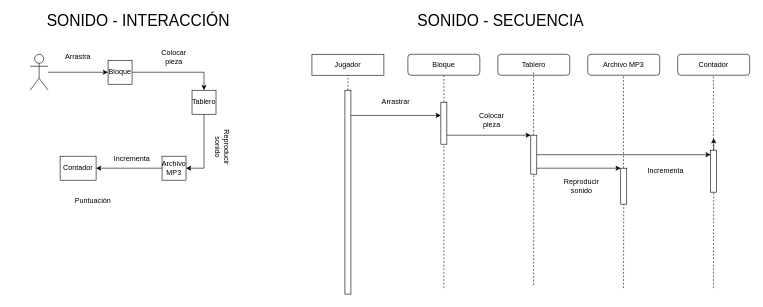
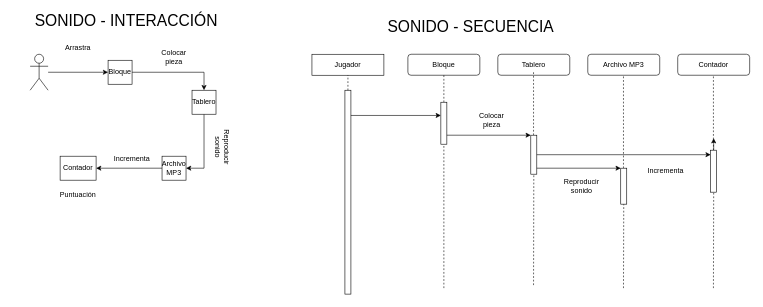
node "SONIDO - INTERACCIÓN": moved (138, 21) -> (126, 21)
node "SONIDO - SECUENCIA": moved (501, 21) -> (471, 27)
node "Arrastra": moved (78, 57) -> (78, 48)
node "Arrastrar": removed
node "Puntuación": moved (93, 201) -> (78, 195)
